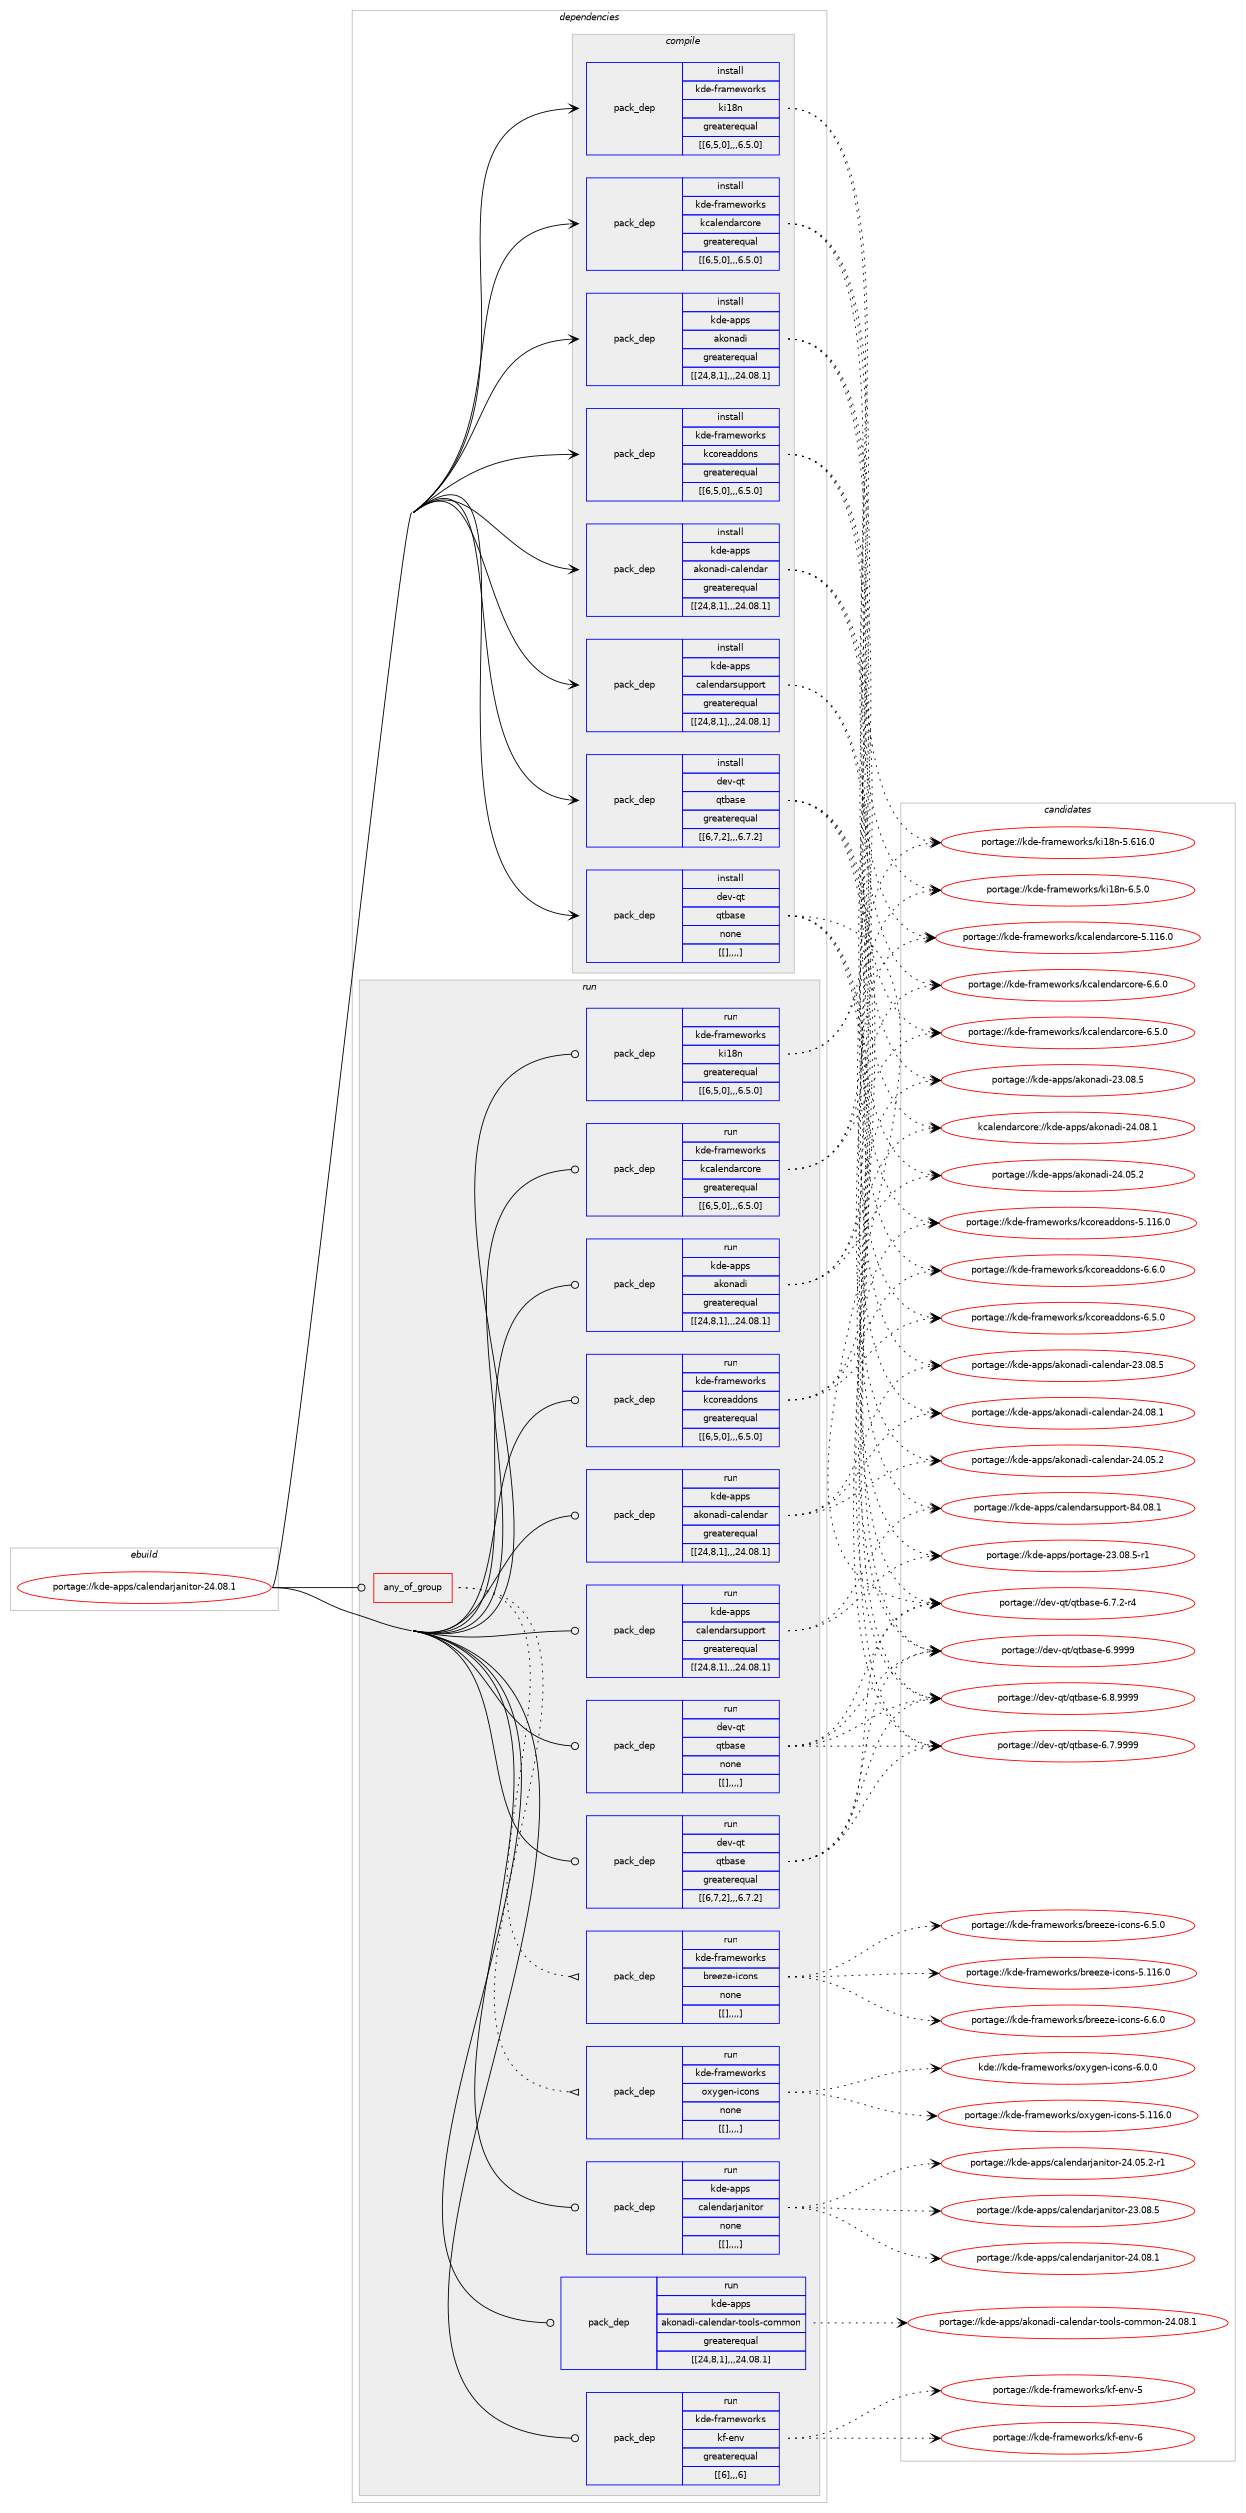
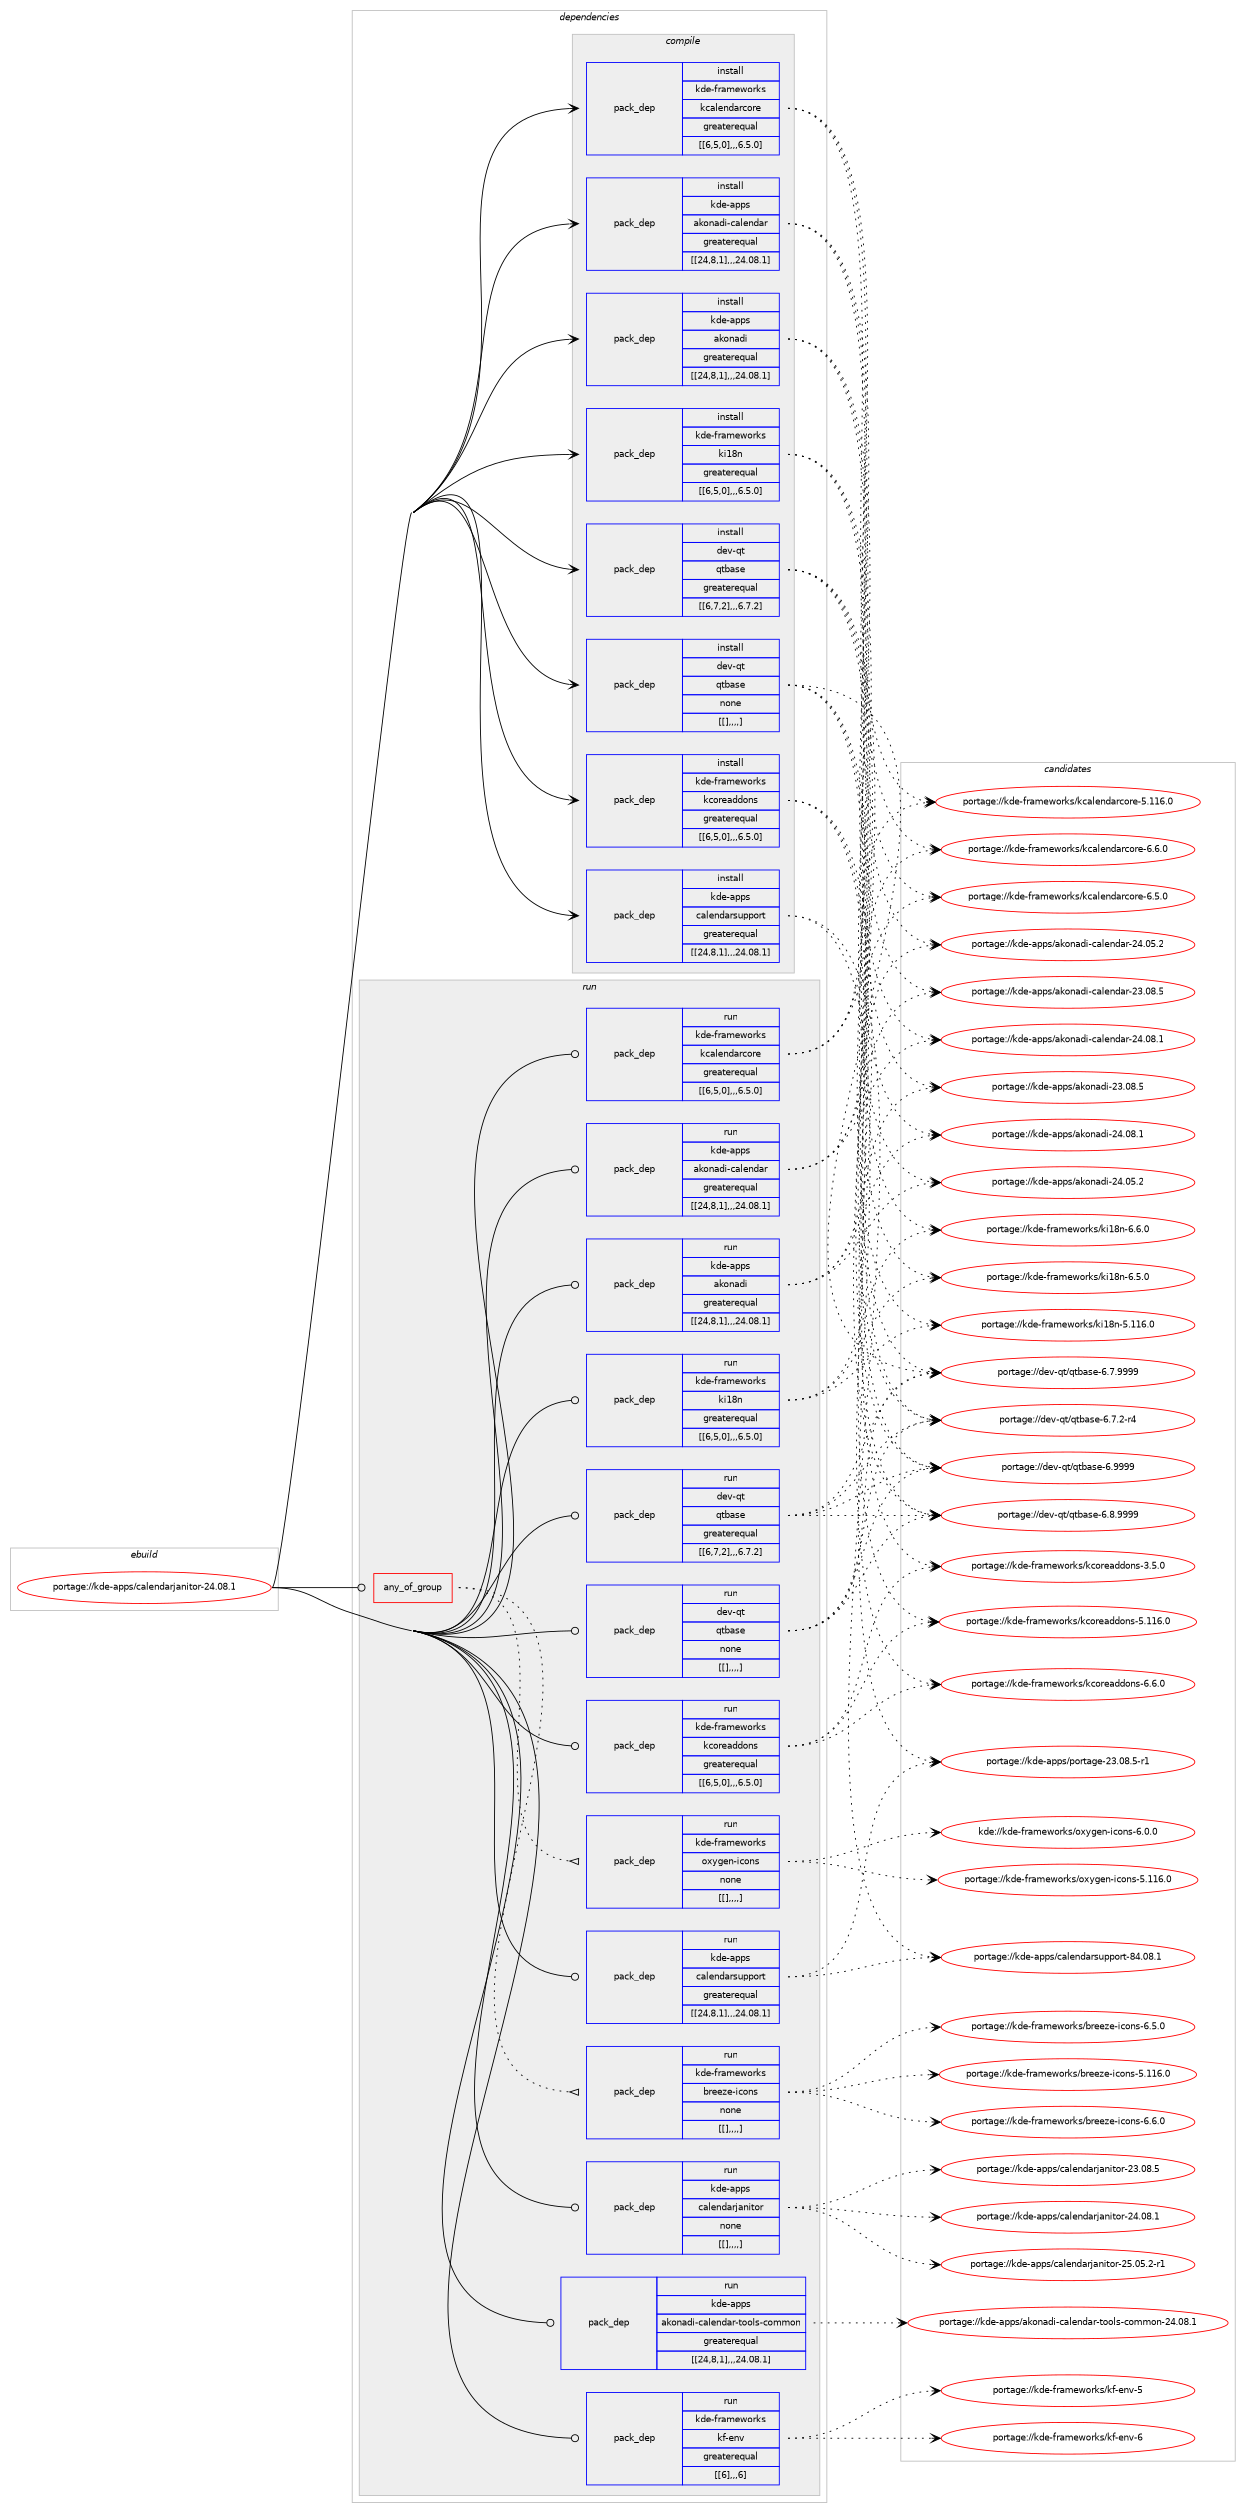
node "portage://kde-frameworks/ki18n-5.616.0": label "portage://kde-frameworks/ki18n-5.616.0" -> "portage://kde-frameworks/ki18n-5.116.0"
node "kcalendarcore://kde-apps/akonadi-24.08.1": label "kcalendarcore://kde-apps/akonadi-24.08.1" -> "portage://kde-apps/akonadi-24.08.1"
node "portage://kde-frameworks/ki18n-6.6.0": added
node "portage://kde-frameworks/kcoreaddons-6.5.0": label "portage://kde-frameworks/kcoreaddons-6.5.0" -> "portage://kde-frameworks/kcoreaddons-3.5.0"
node "portage://kde-apps/calendarjanitor-24.05.2-r1": label "portage://kde-apps/calendarjanitor-24.05.2-r1" -> "portage://kde-apps/calendarjanitor-25.05.2-r1"
